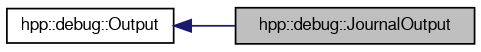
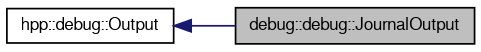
node "hpp::debug::JournalOutput": label "hpp::debug::JournalOutput" -> "debug::debug::JournalOutput"
